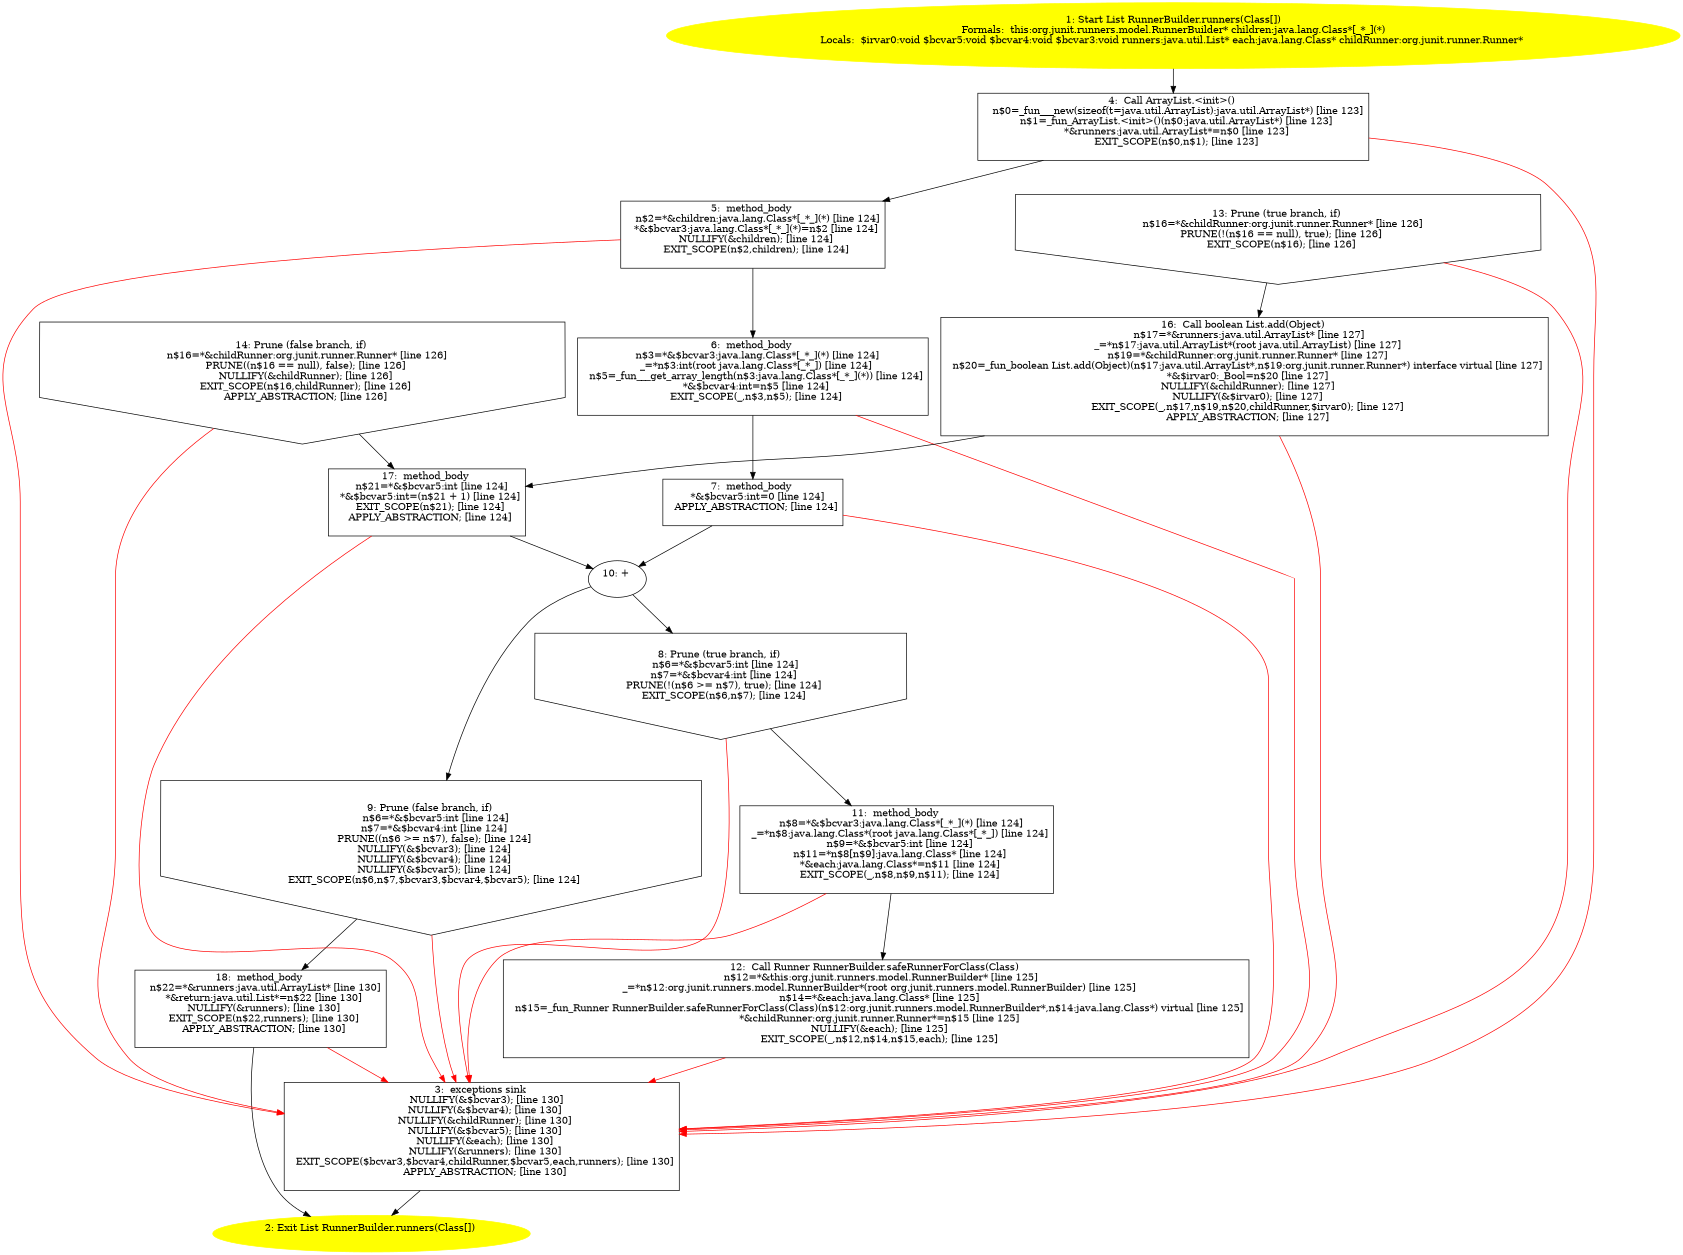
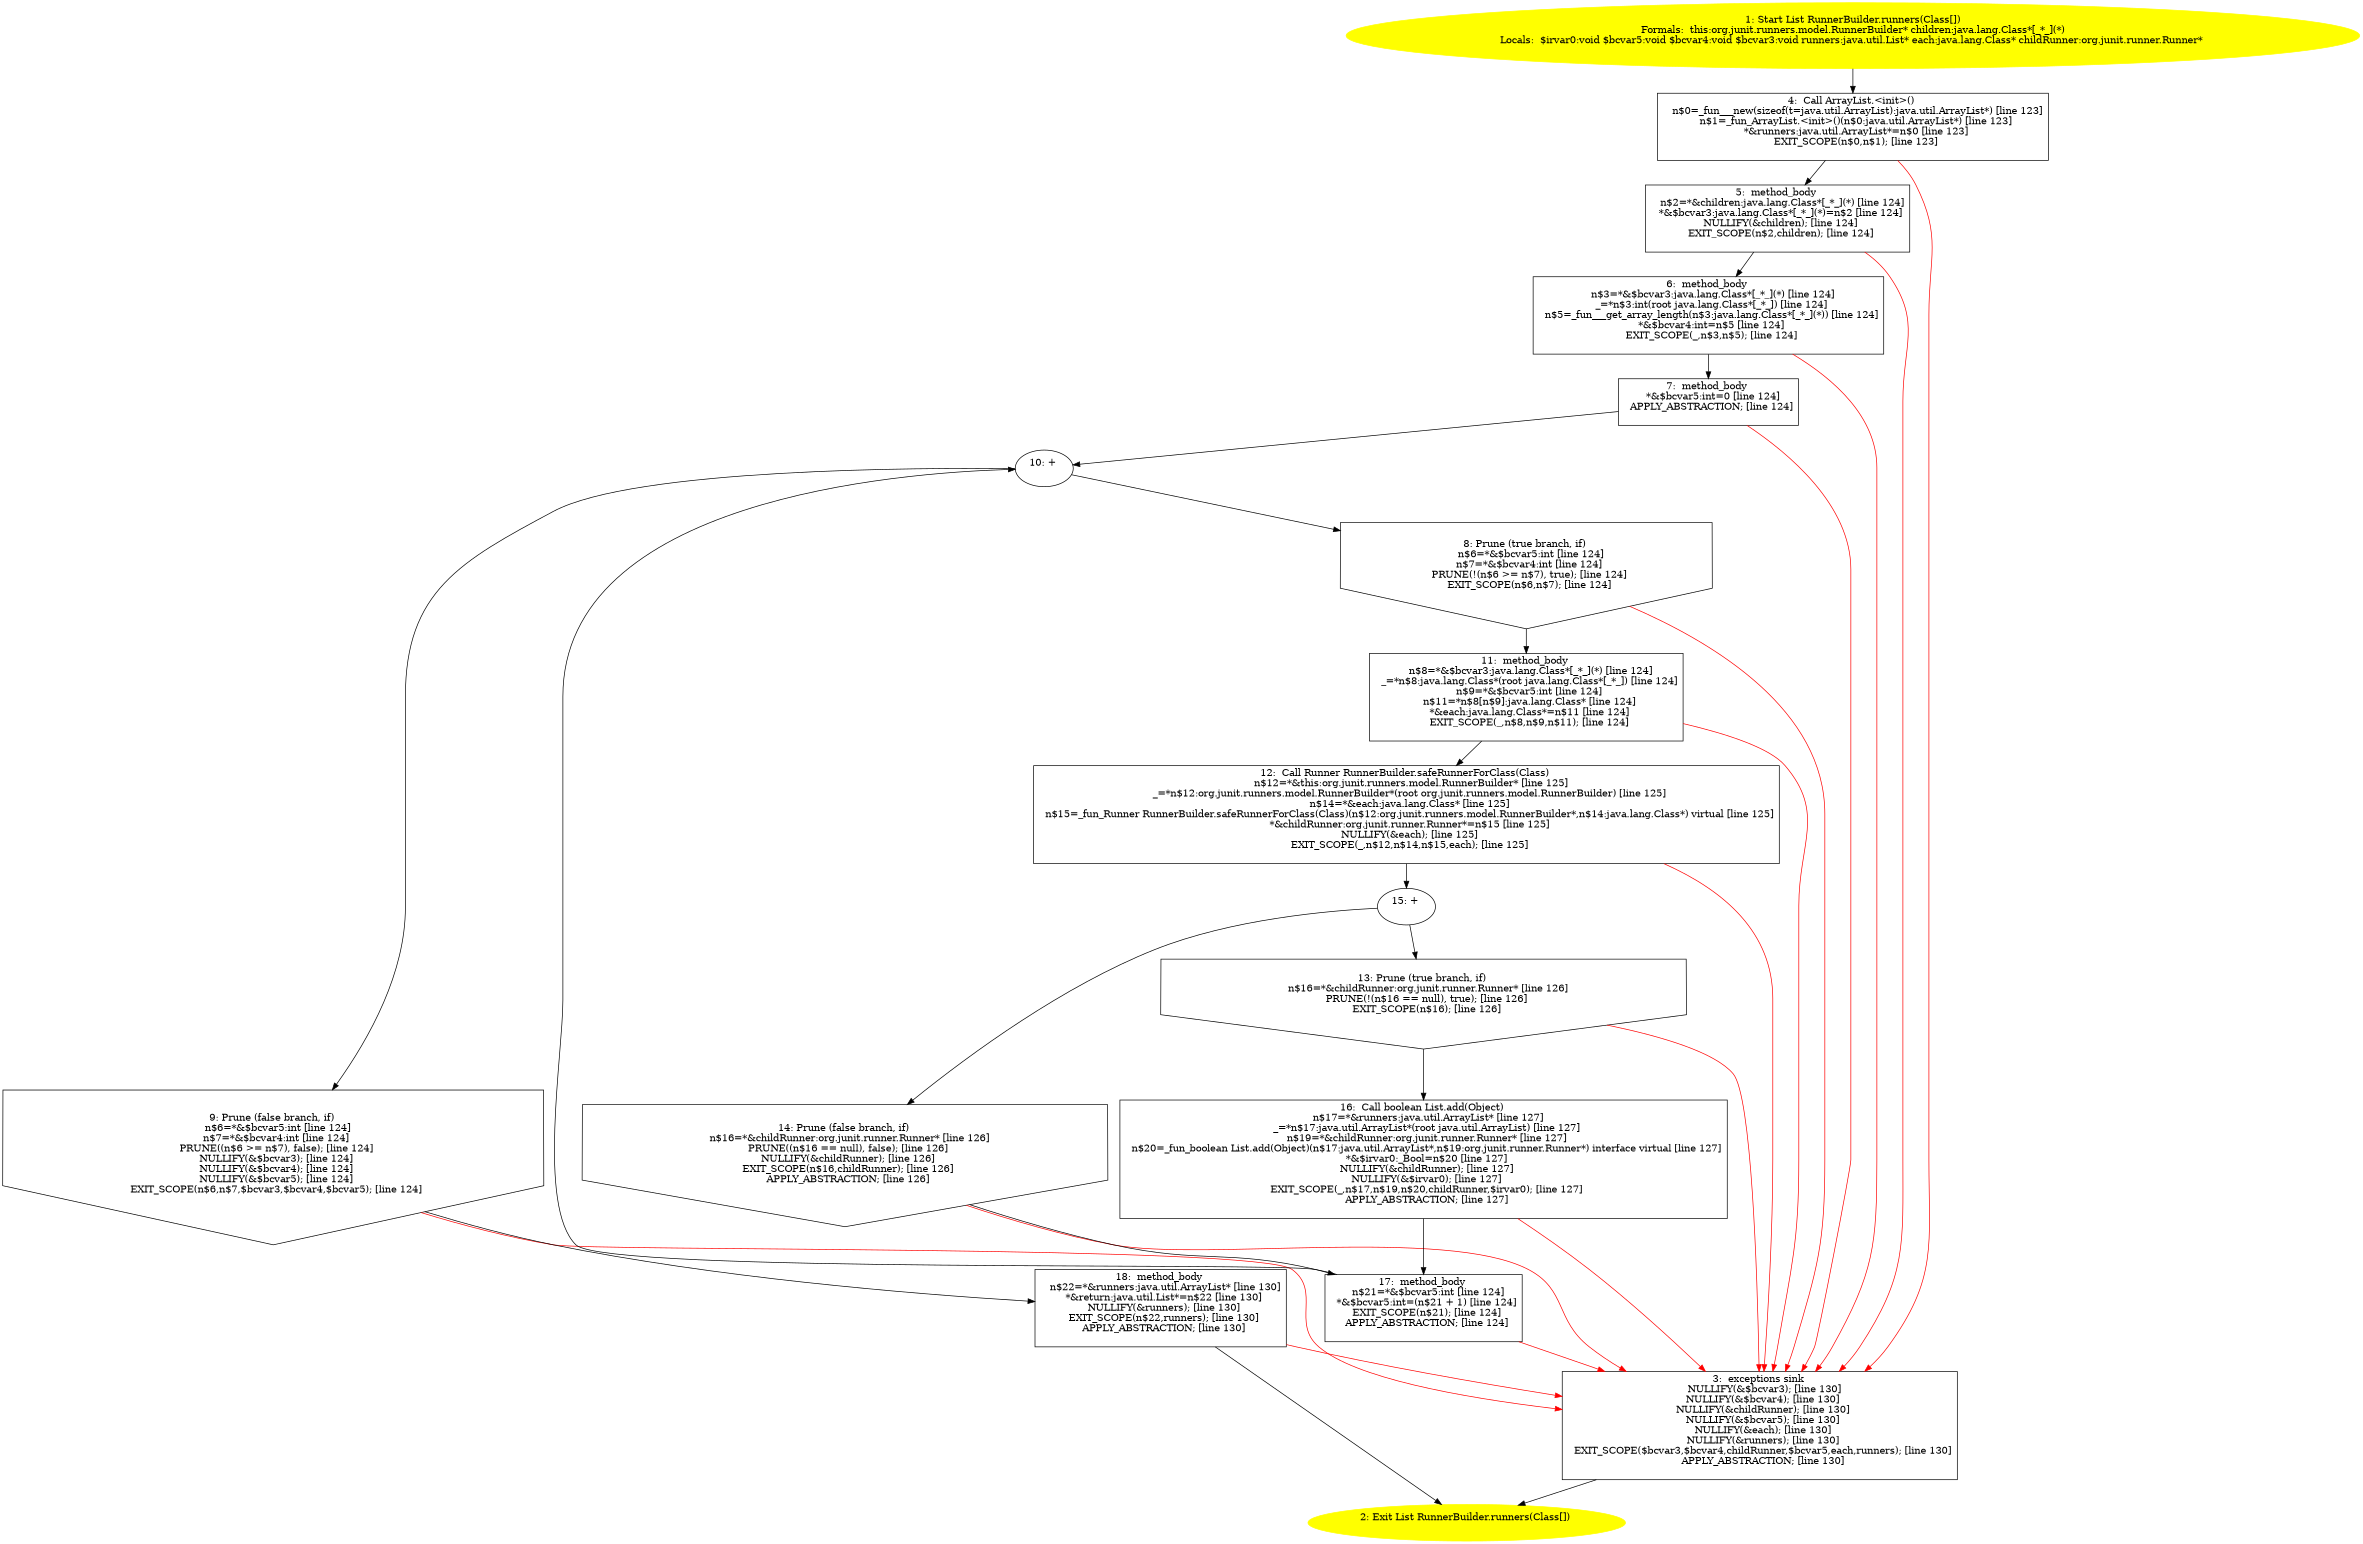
node "15: +": added
